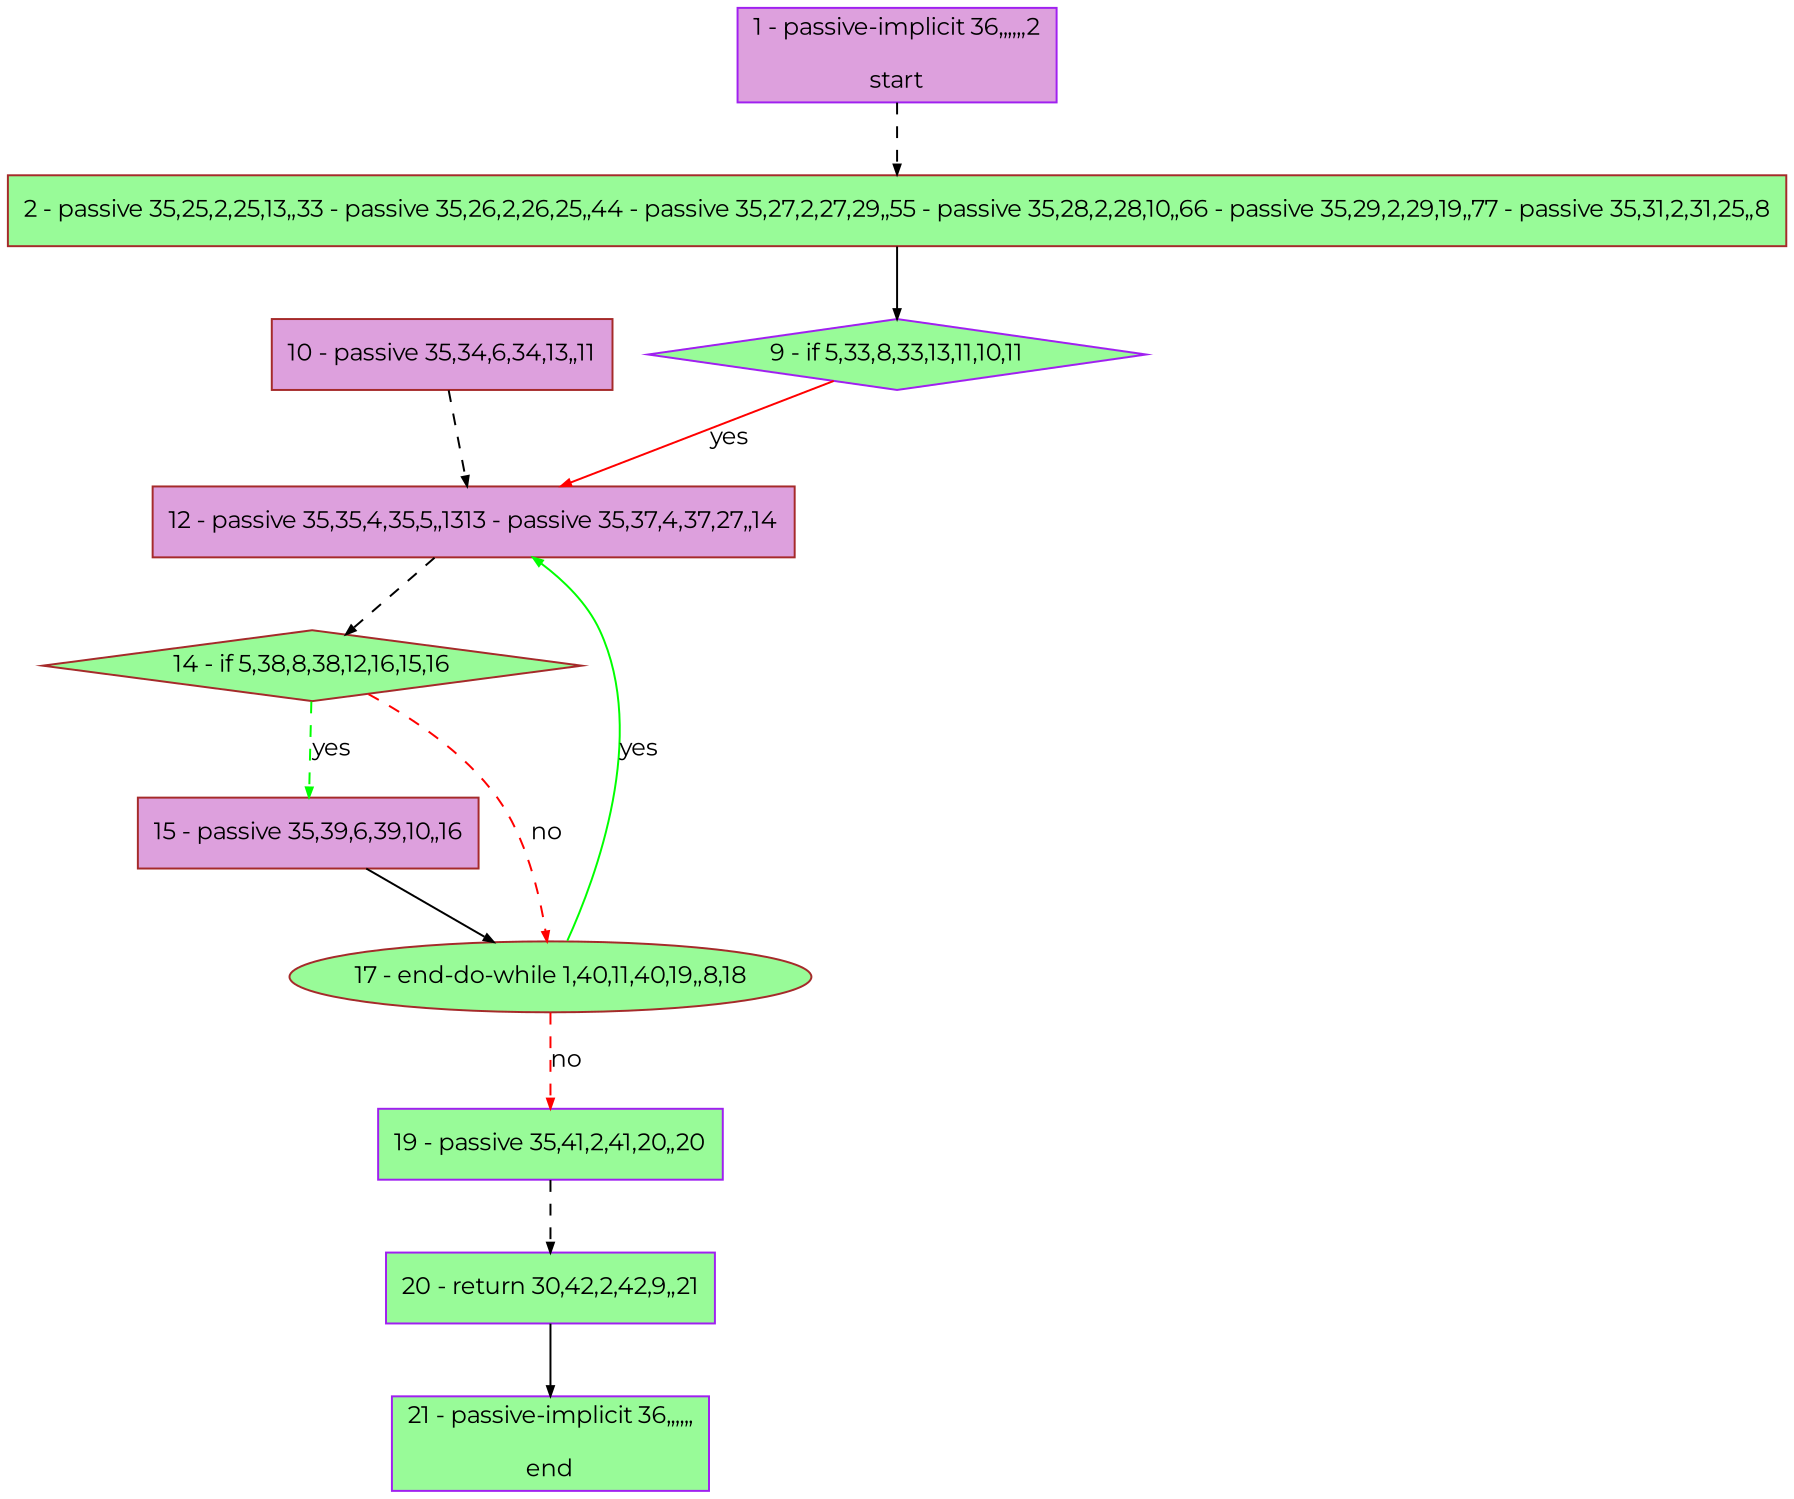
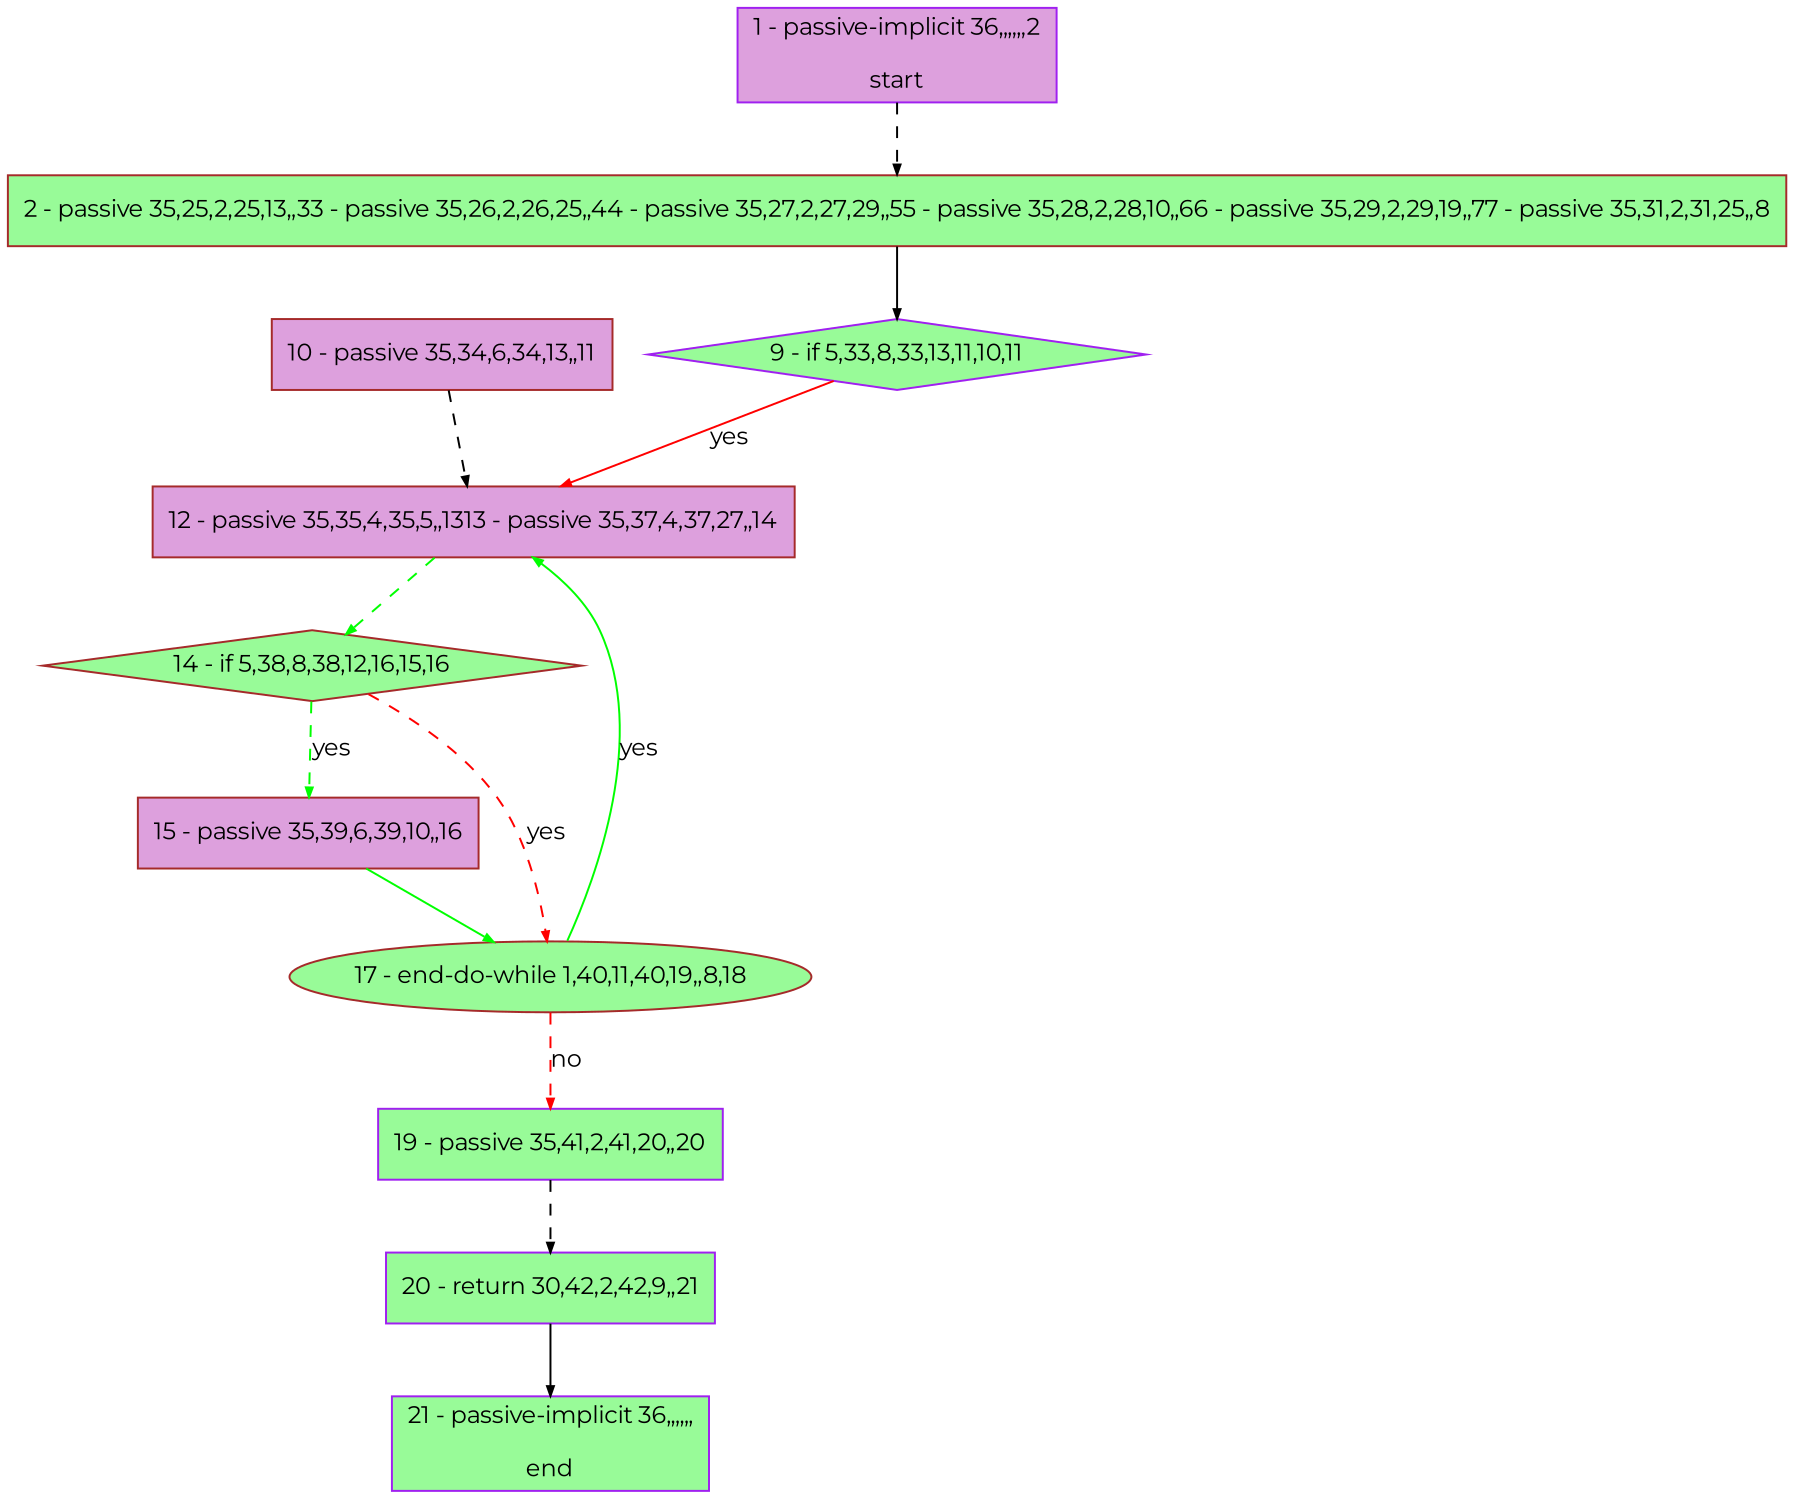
edge "12 - passive 35,35,4,35,5,,1313 - passive 35,37,4,37,27,,14" -> "14 - if 5,38,8,38,12,16,15,16": color #000000 -> #00ff00
edge "14 - if 5,38,8,38,12,16,15,16" -> "17 - end-do-while 1,40,11,40,19,,8,18": label "no" -> "yes"
edge "15 - passive 35,39,6,39,10,,16" -> "17 - end-do-while 1,40,11,40,19,,8,18": color #000000 -> #00ff00
